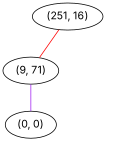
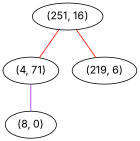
node "(9, 71)": label "(9, 71)" -> "(4, 71)"
node "(219, 6)": added
node "(0, 0)": label "(0, 0)" -> "(8, 0)"
